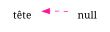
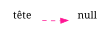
edge "null" -> "tête": reversed
